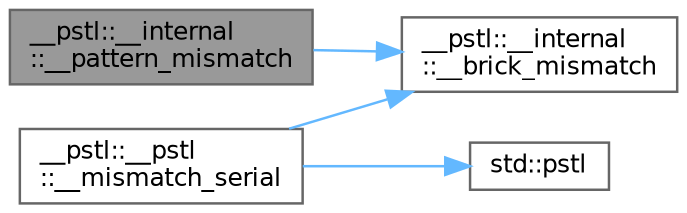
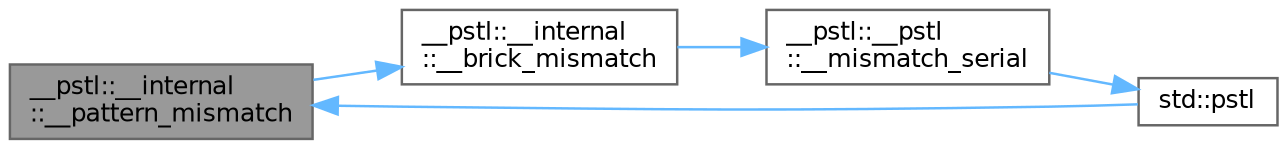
edge "std::pstl" -> "__pstl::__internal ::__pattern_mismatch": added
edge "__pstl::__pstl ::__mismatch_serial" -> "__pstl::__internal ::__brick_mismatch": reversed
